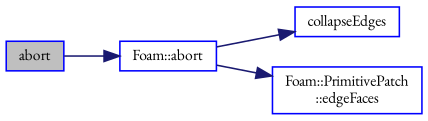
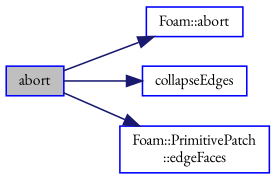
edge "Foam::abort" -> "collapseEdges": now "abort" -> "collapseEdges"
edge "Foam::abort" -> "Foam::PrimitivePatch ::edgeFaces": now "abort" -> "Foam::PrimitivePatch ::edgeFaces"
